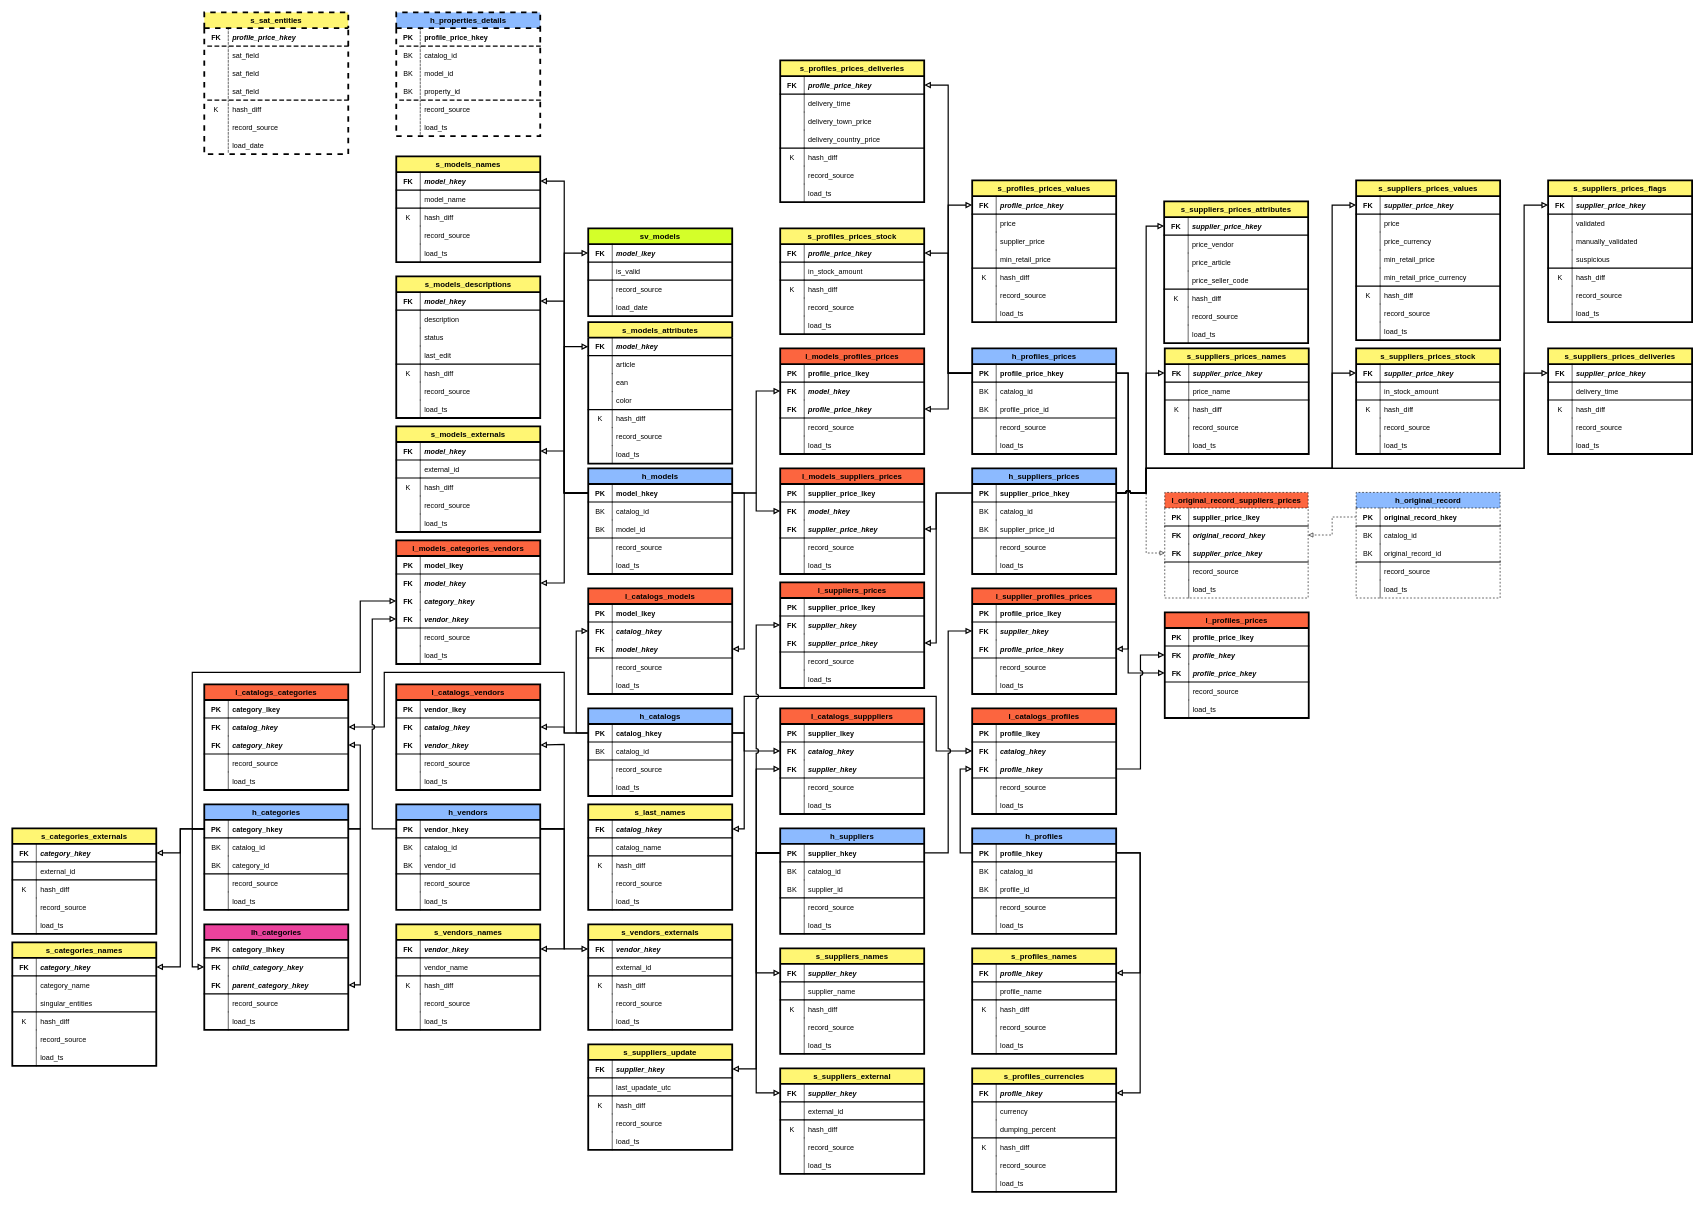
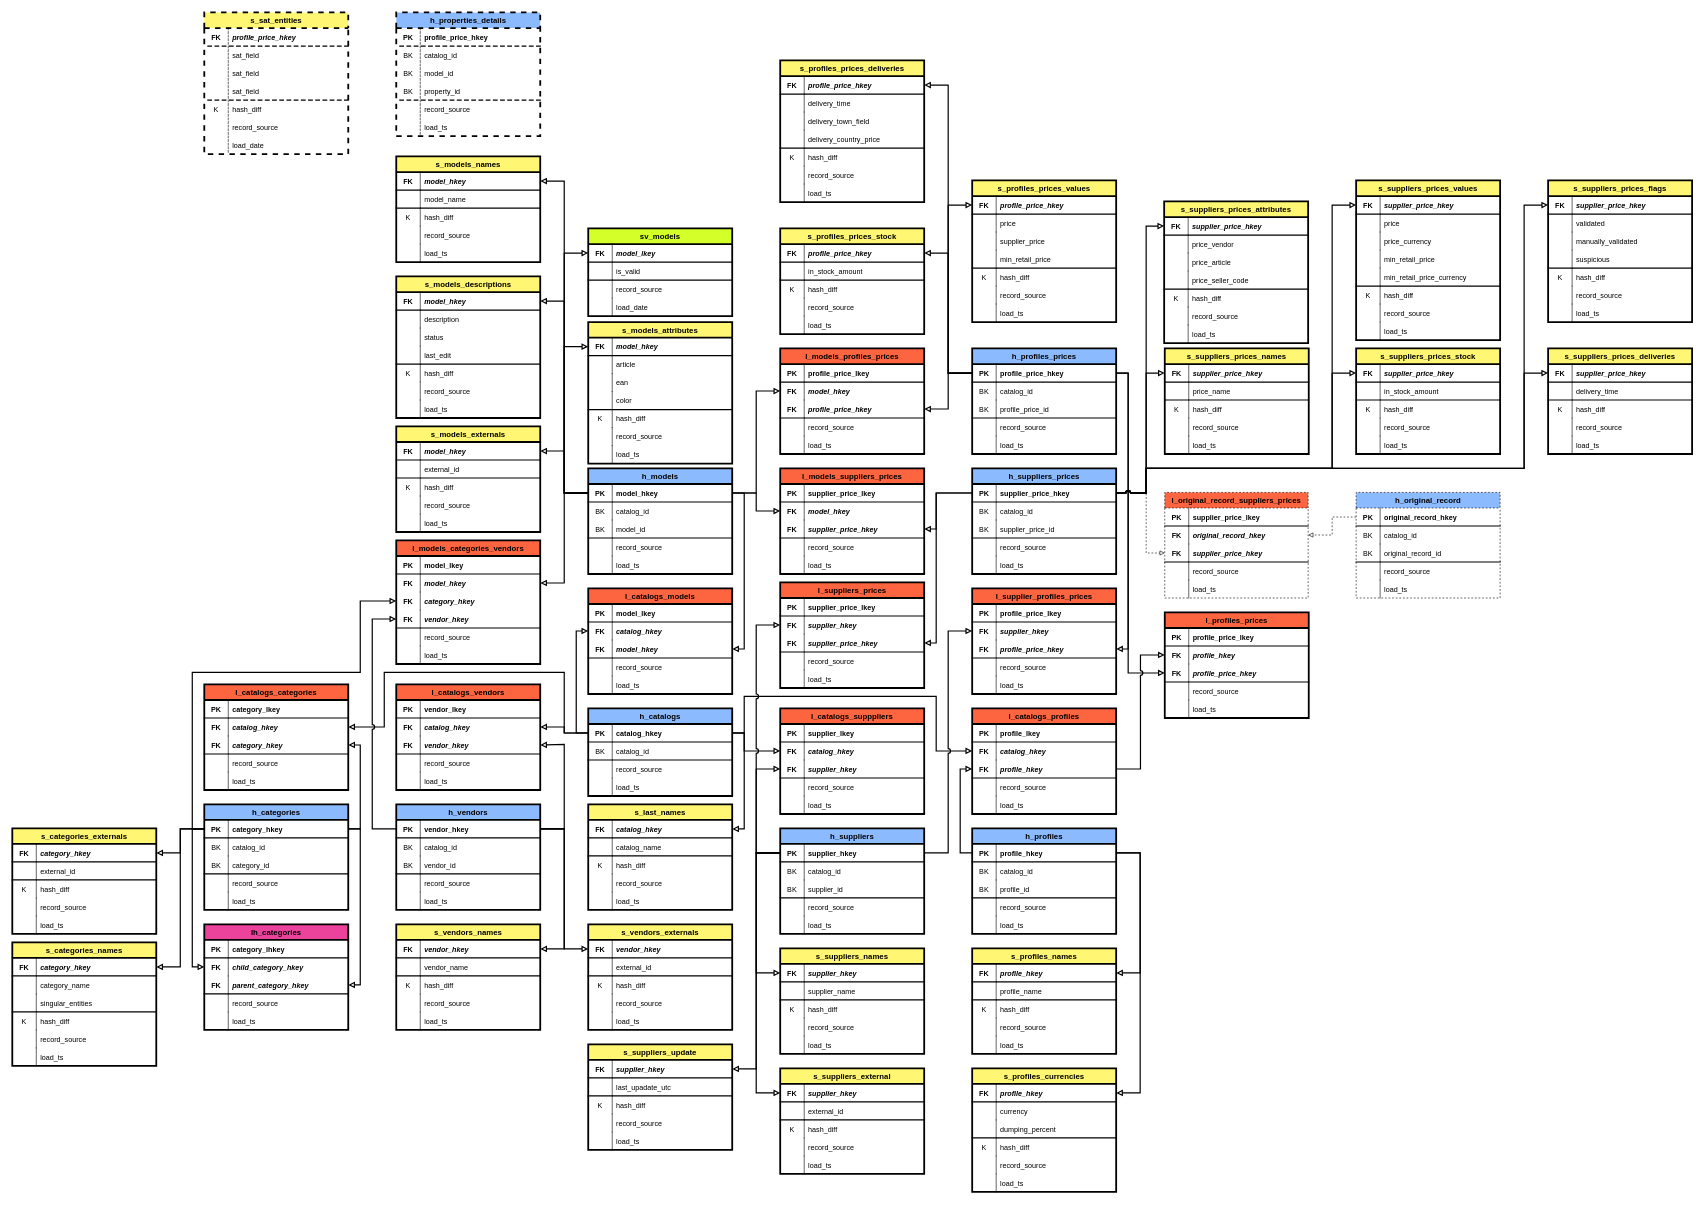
node "delivery_town_price": label "delivery_town_price" -> "delivery_town_field"
